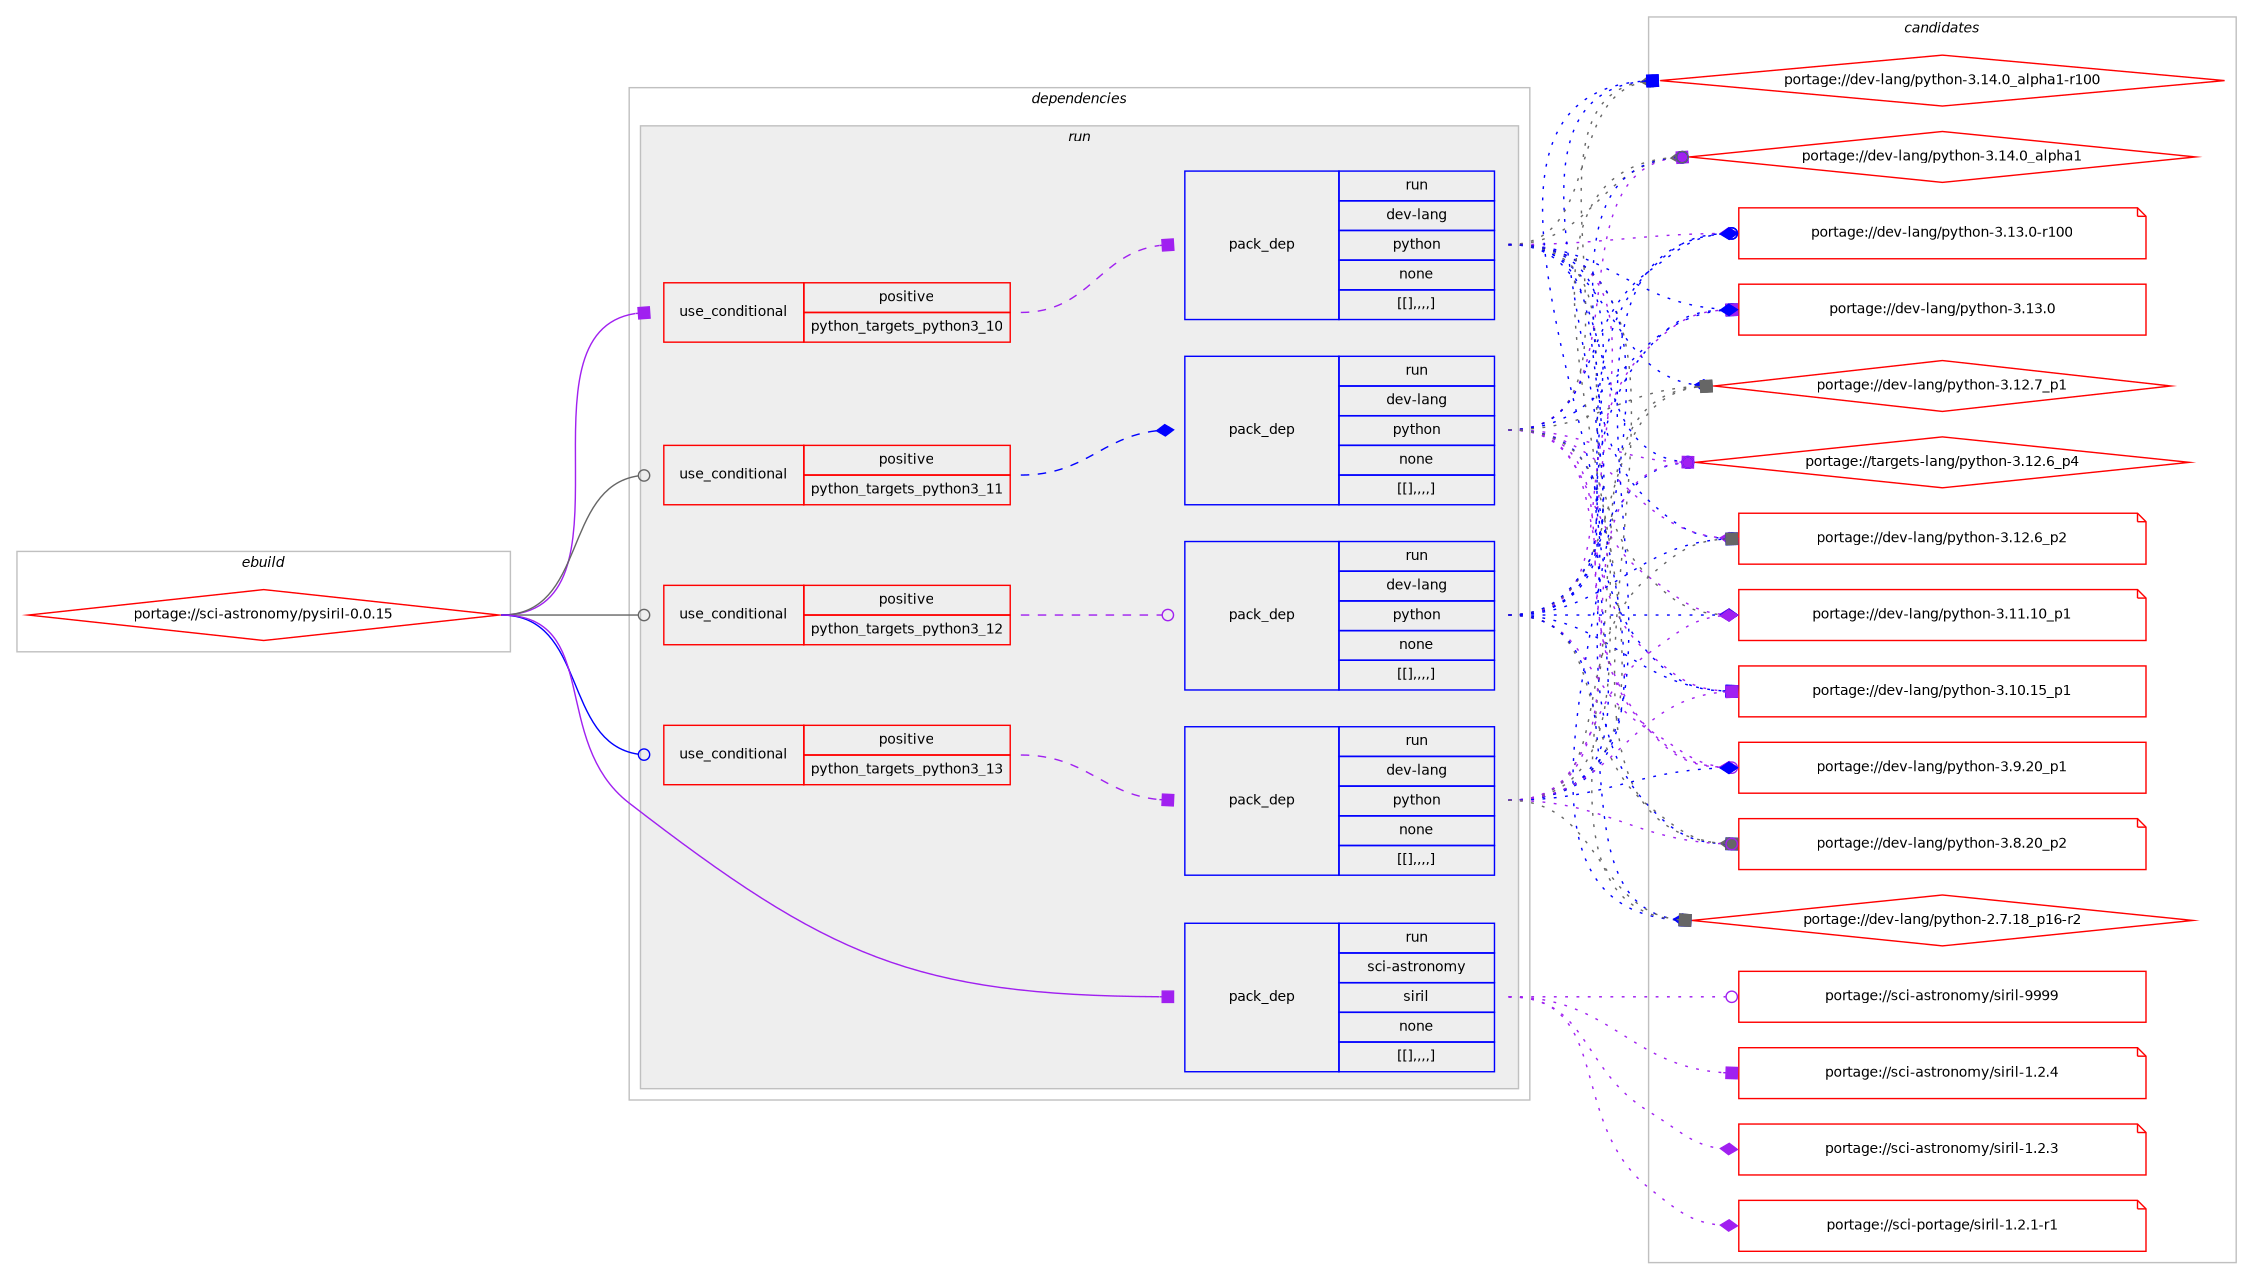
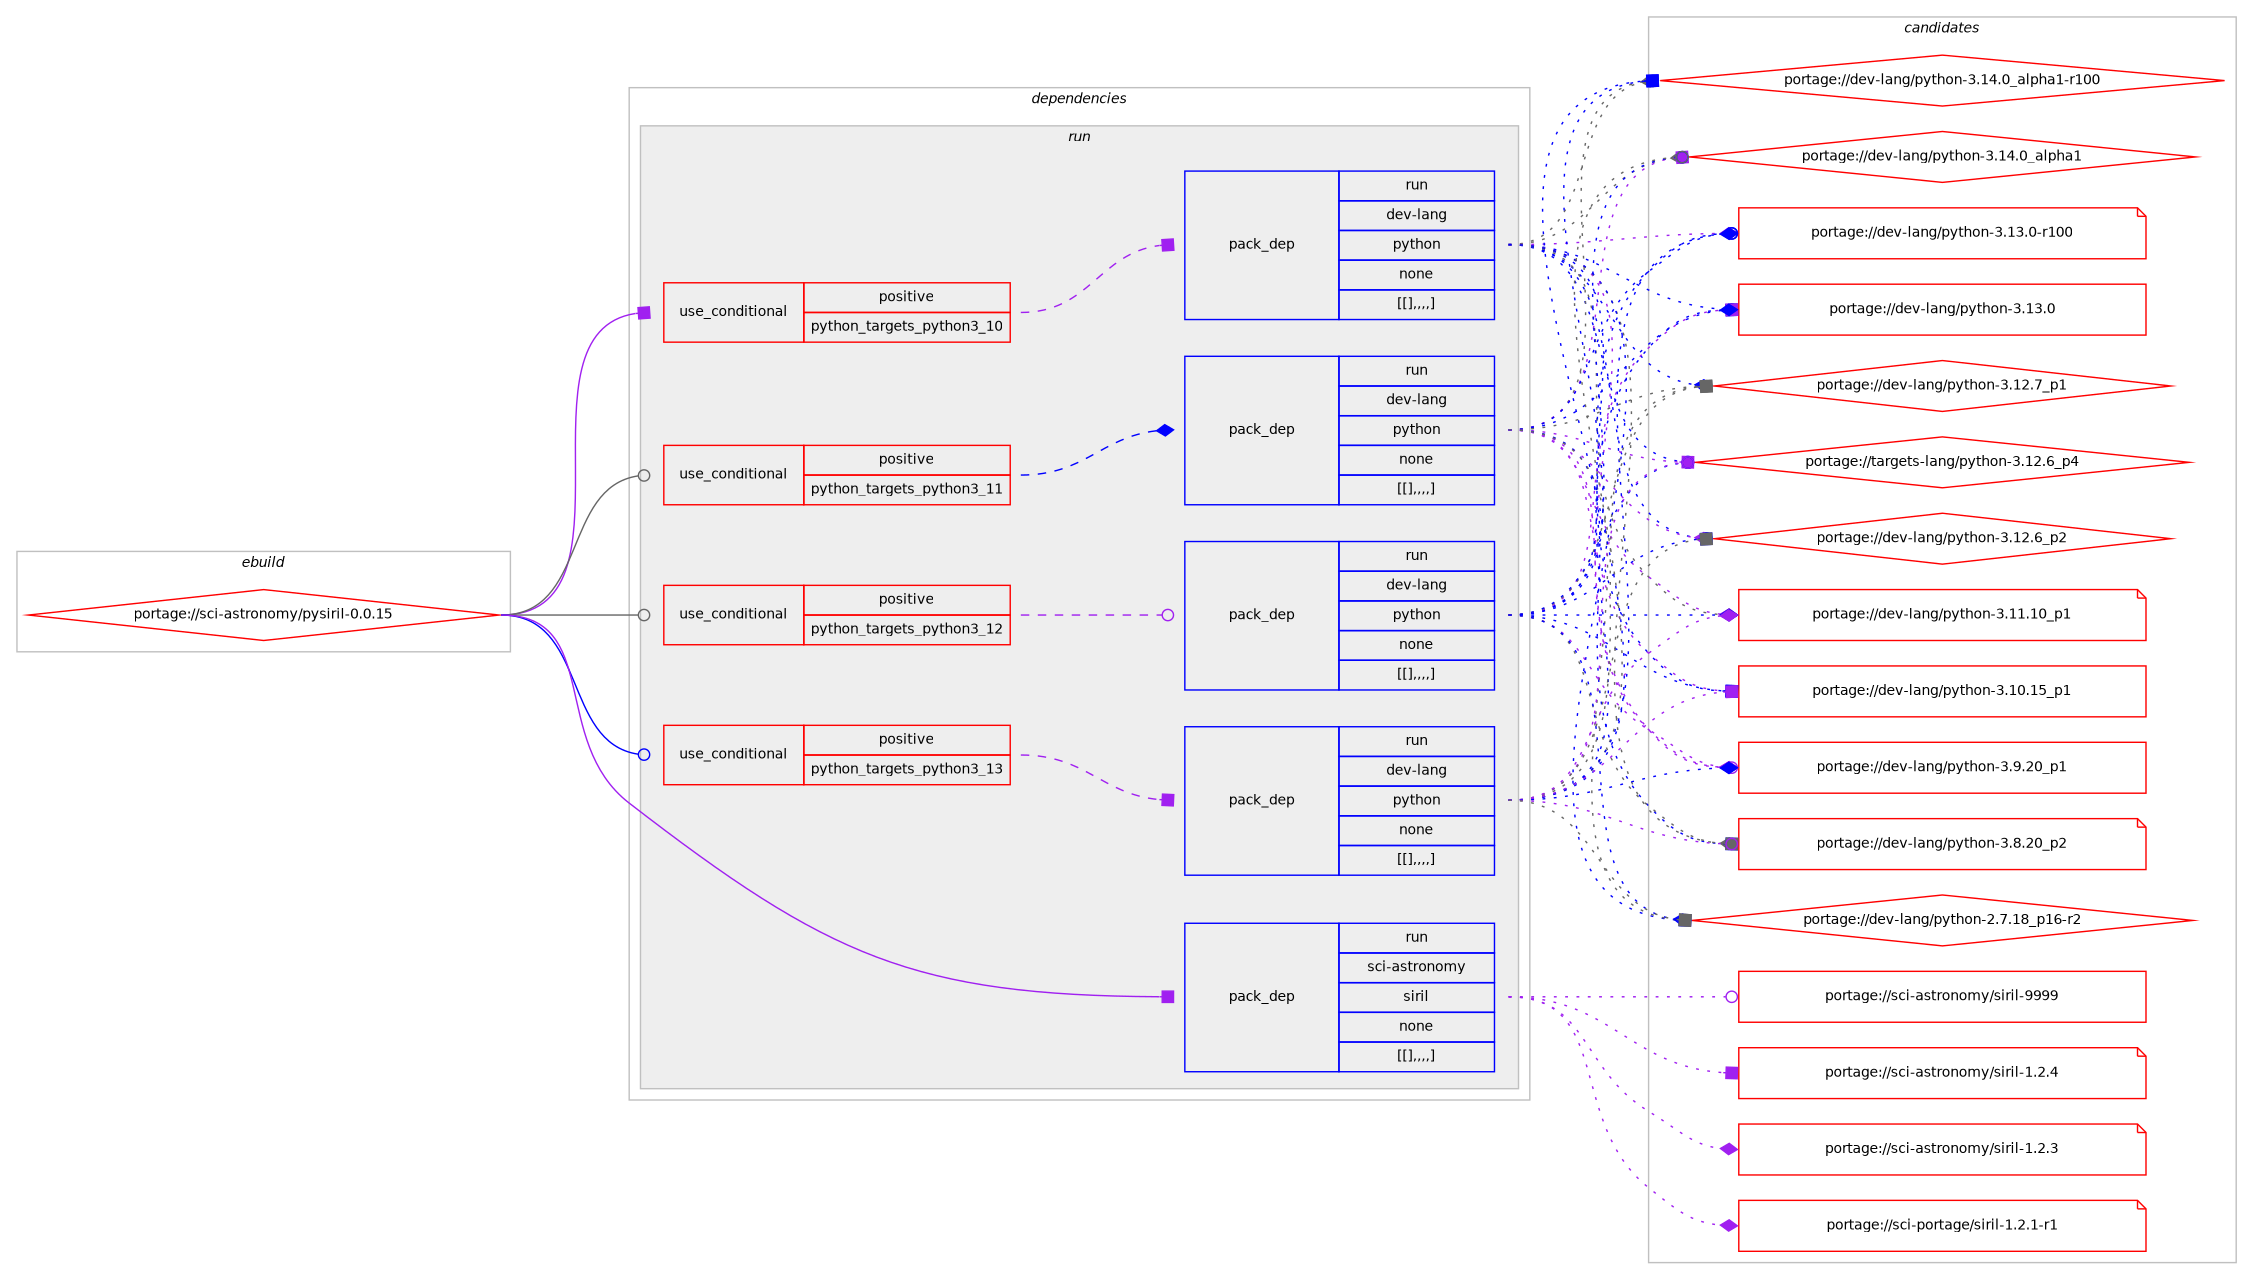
node "portage://dev-lang/python-3.12.6_p2": shape note -> diamond
